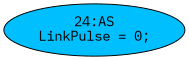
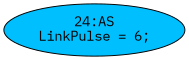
node "24:AS LinkPulse = 0;": label "24:AS LinkPulse = 0;" -> "24:AS LinkPulse = 6;"
